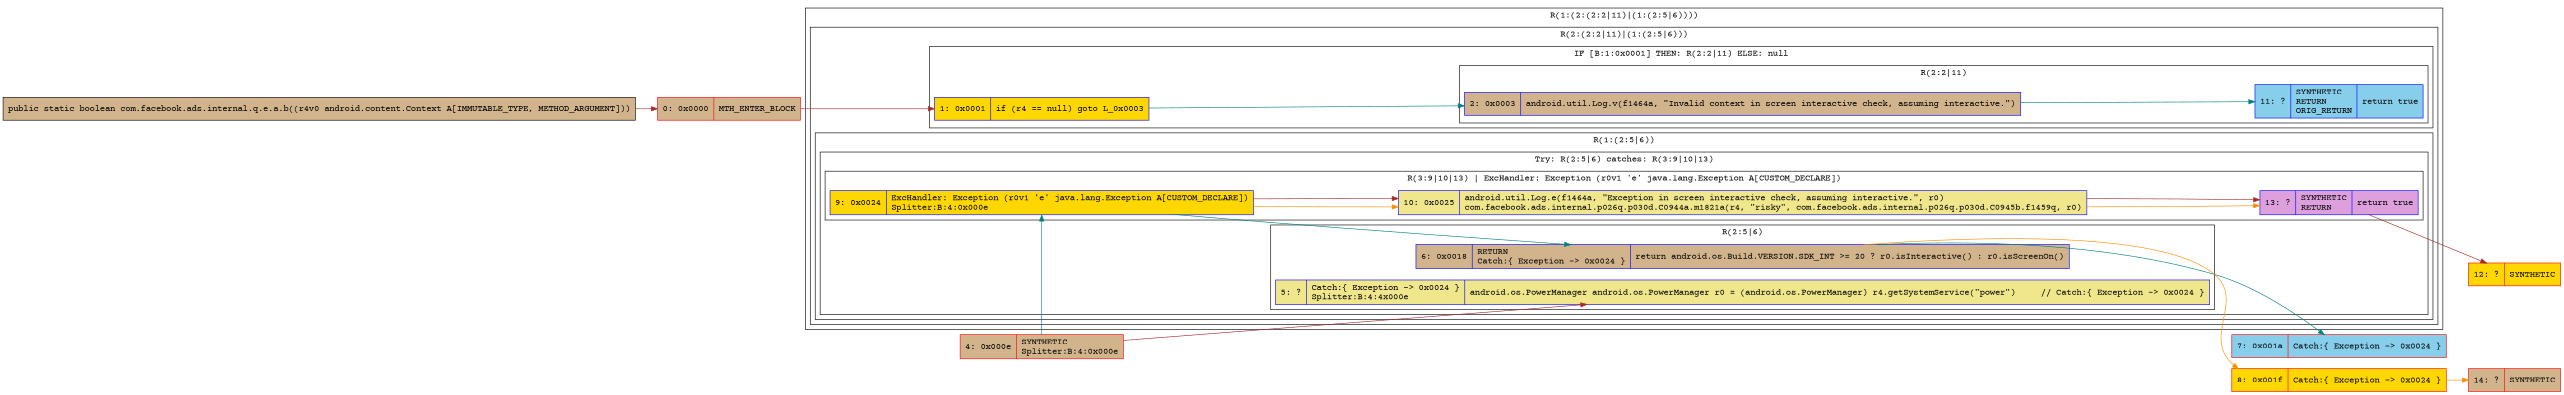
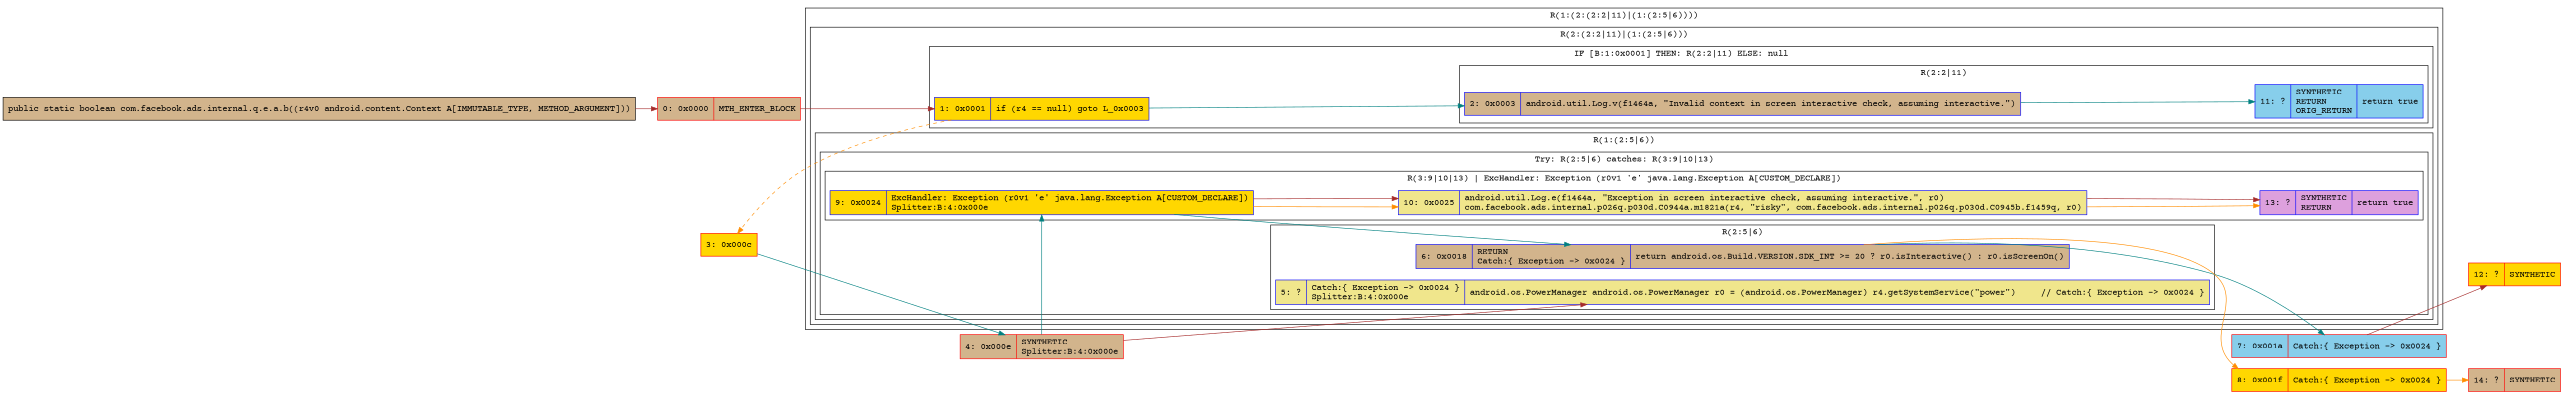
edge "13: ?" -> "12: ?": now "7: 0x001a" -> "12: ?"
node "3: 0x000c": added
node "5: ?": text "Splitter:B:4:4x000e" -> "Splitter:B:4:0x000e"
